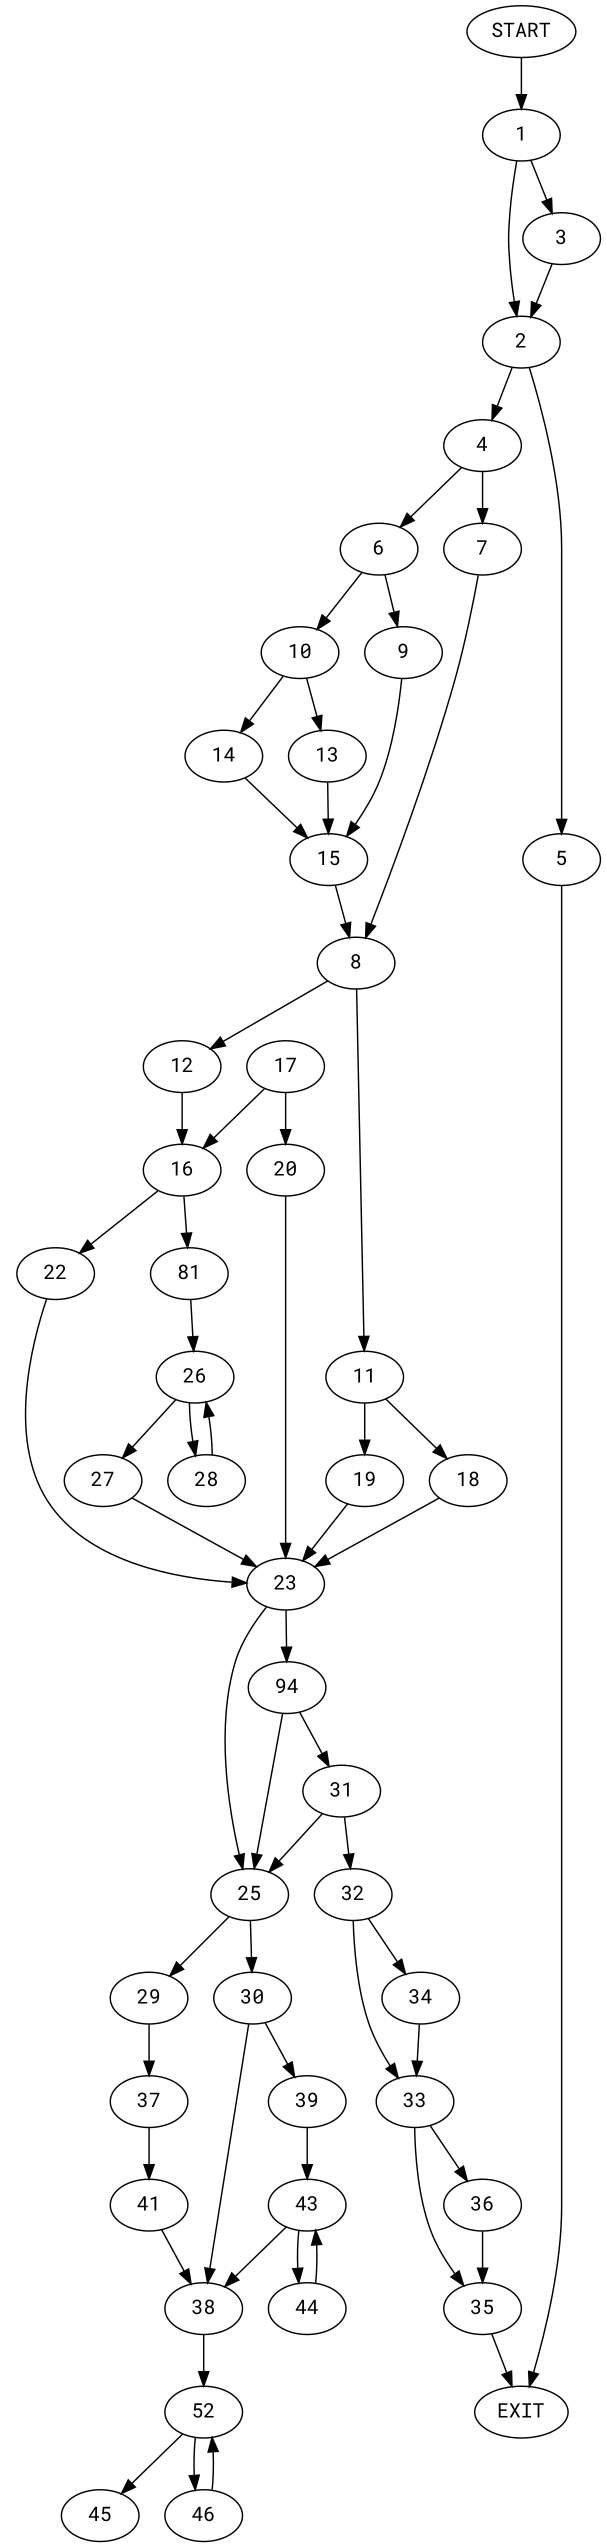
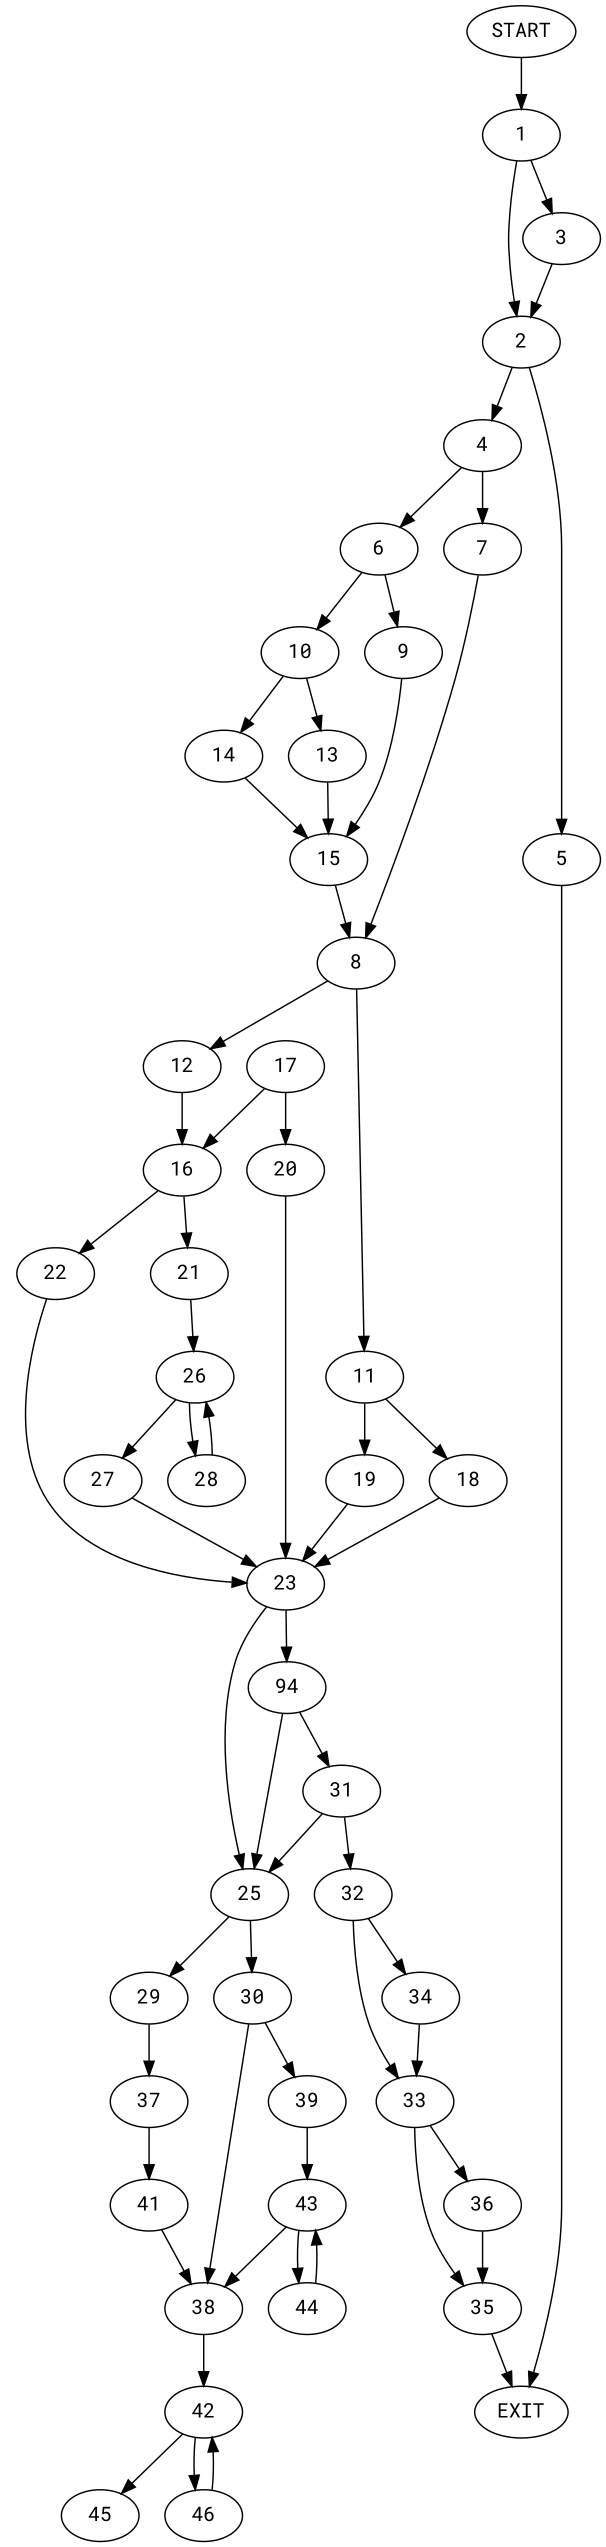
node "81": label "81" -> "21"
node "52": label "52" -> "42"
